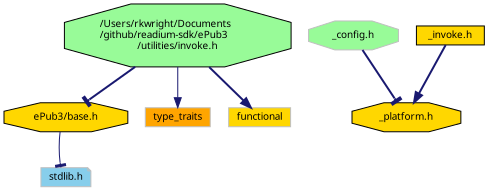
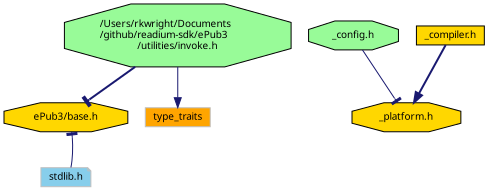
node "_config.h": color grey75 -> black
node "_invoke.h": label "_invoke.h" -> "_compiler.h"
edge "_config.h" -> "_platform.h": style bold -> solid
node "functional": removed
edge "ePub3/base.h" -> "stdlib.h": reversed
